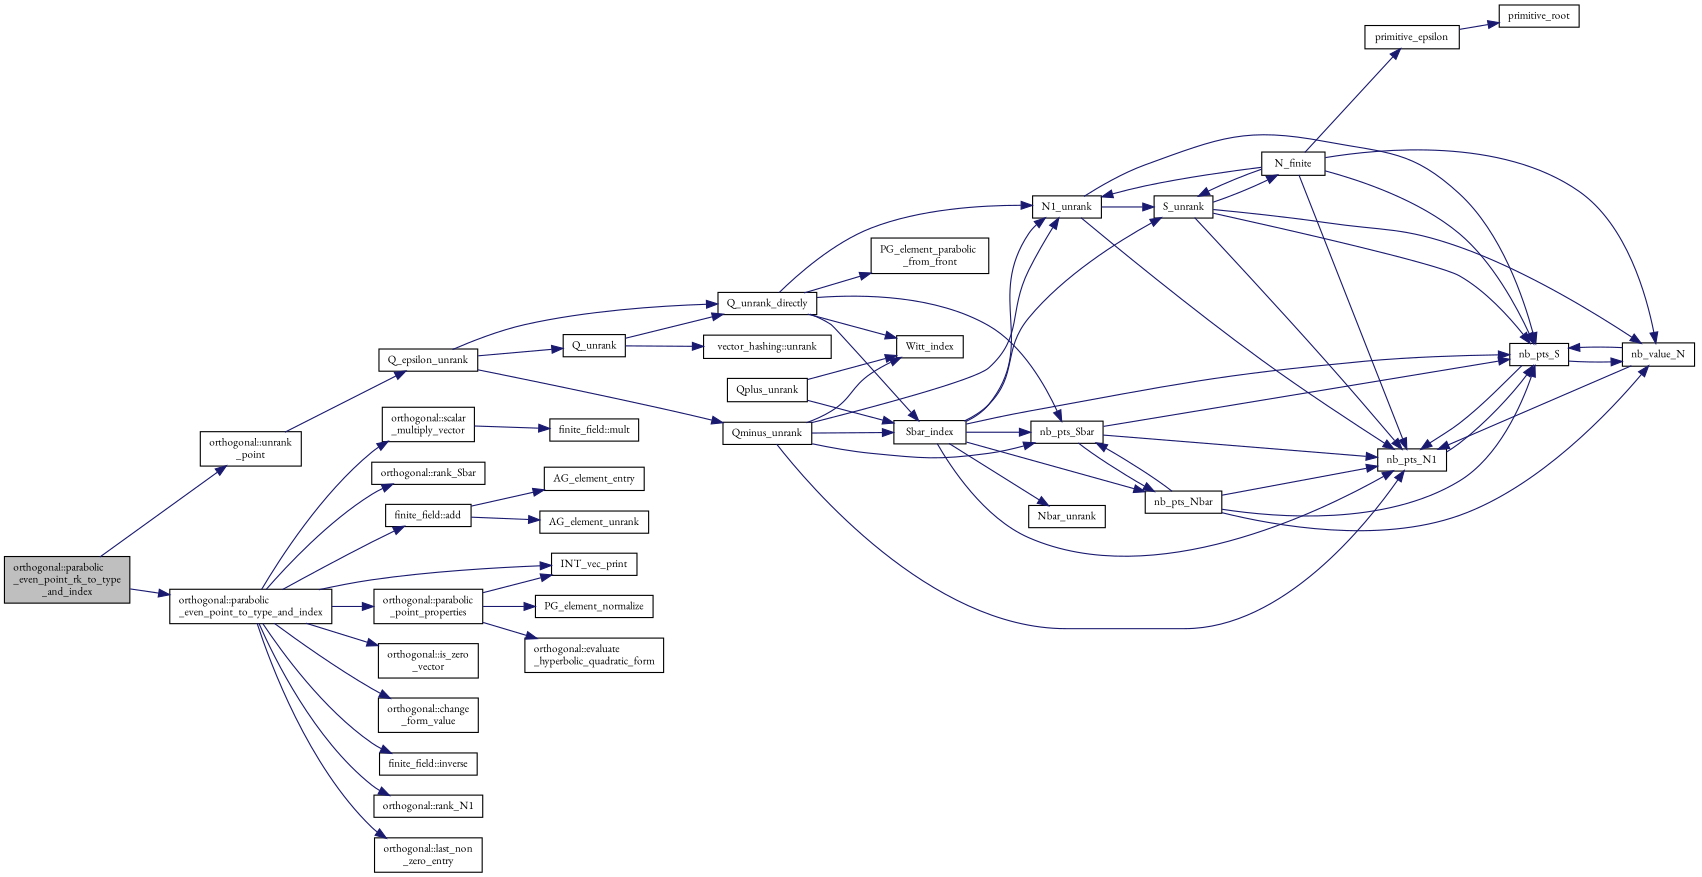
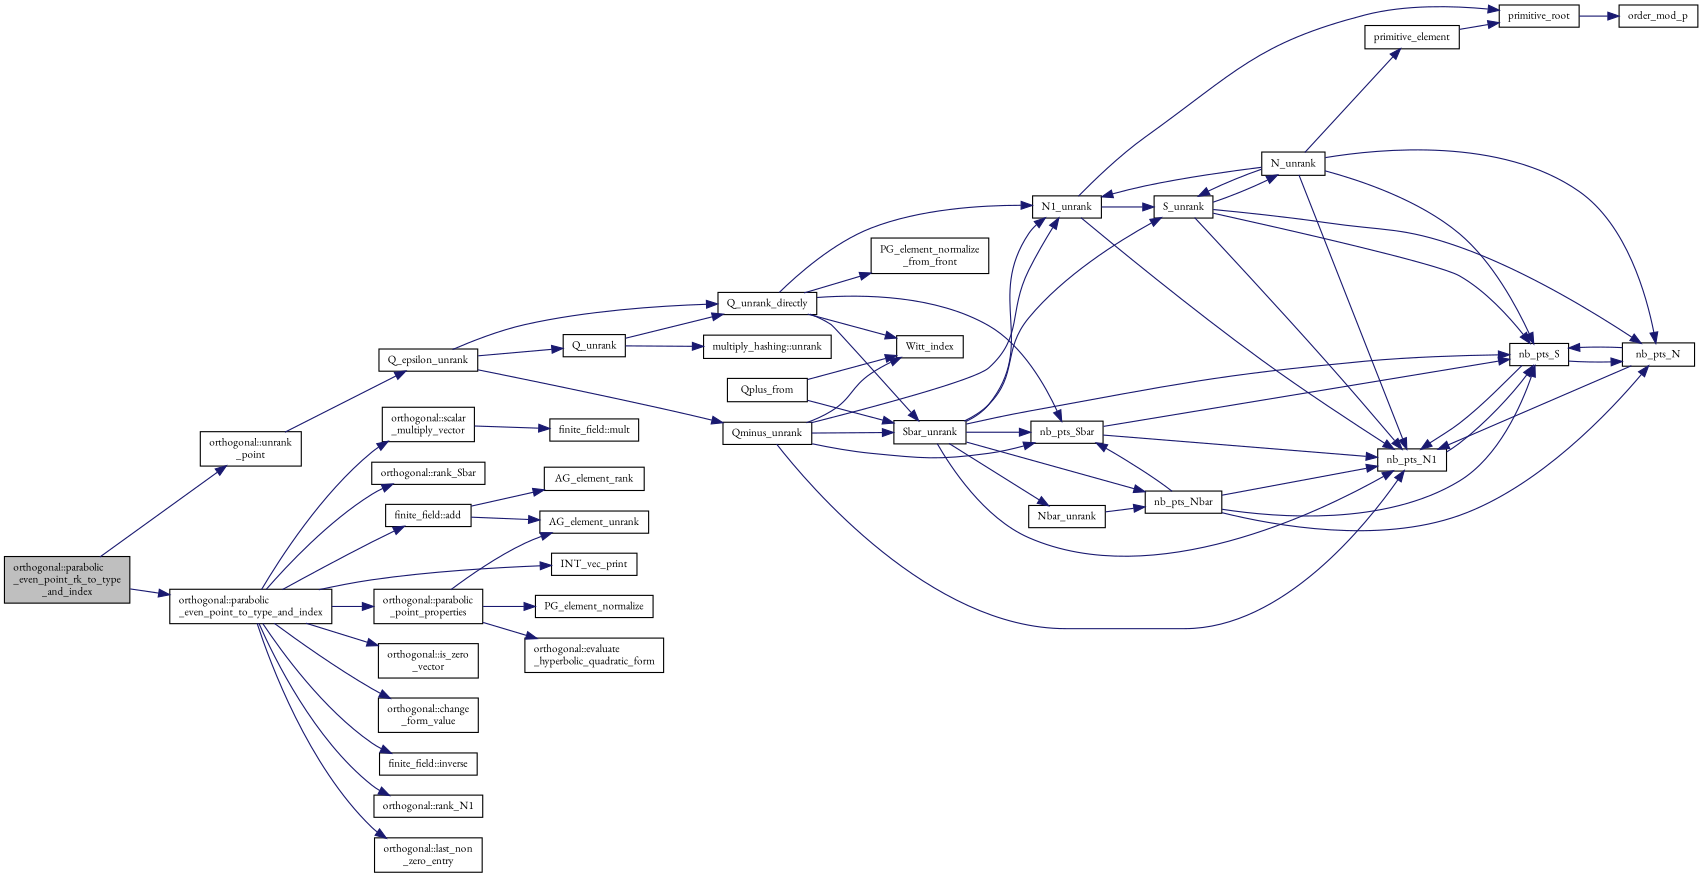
node "order_mod_p": added
node "primitive_epsilon": label "primitive_epsilon" -> "primitive_element"
edge "N1_unrank" -> "nb_pts_S": now "N1_unrank" -> "primitive_root"
node "N_finite": label "N_finite" -> "N_unrank"
node "PG_element_parabolic _from_front": label "PG_element_parabolic _from_front" -> "PG_element_normalize _from_front"
node "vector_hashing::unrank": label "vector_hashing::unrank" -> "multiply_hashing::unrank"
node "nb_value_N": label "nb_value_N" -> "nb_pts_N"
node "Qplus_unrank": label "Qplus_unrank" -> "Qplus_from"
node "Sbar_index": label "Sbar_index" -> "Sbar_unrank"
edge "nb_pts_Sbar" -> "nb_pts_Nbar": now "Nbar_unrank" -> "nb_pts_Nbar"
node "AG_element_entry": label "AG_element_entry" -> "AG_element_rank"
edge "orthogonal::parabolic _point_properties" -> "INT_vec_print": now "orthogonal::parabolic _point_properties" -> "AG_element_unrank"
